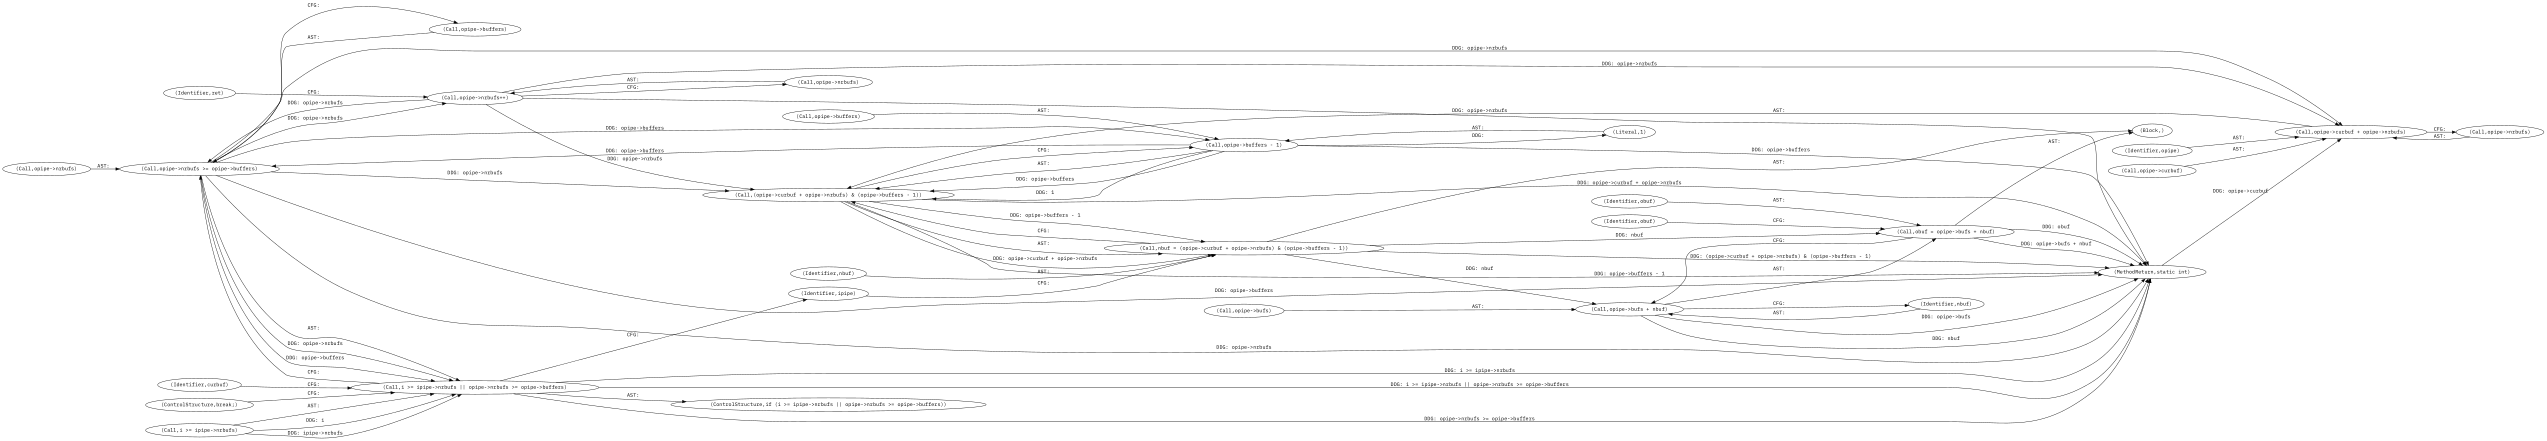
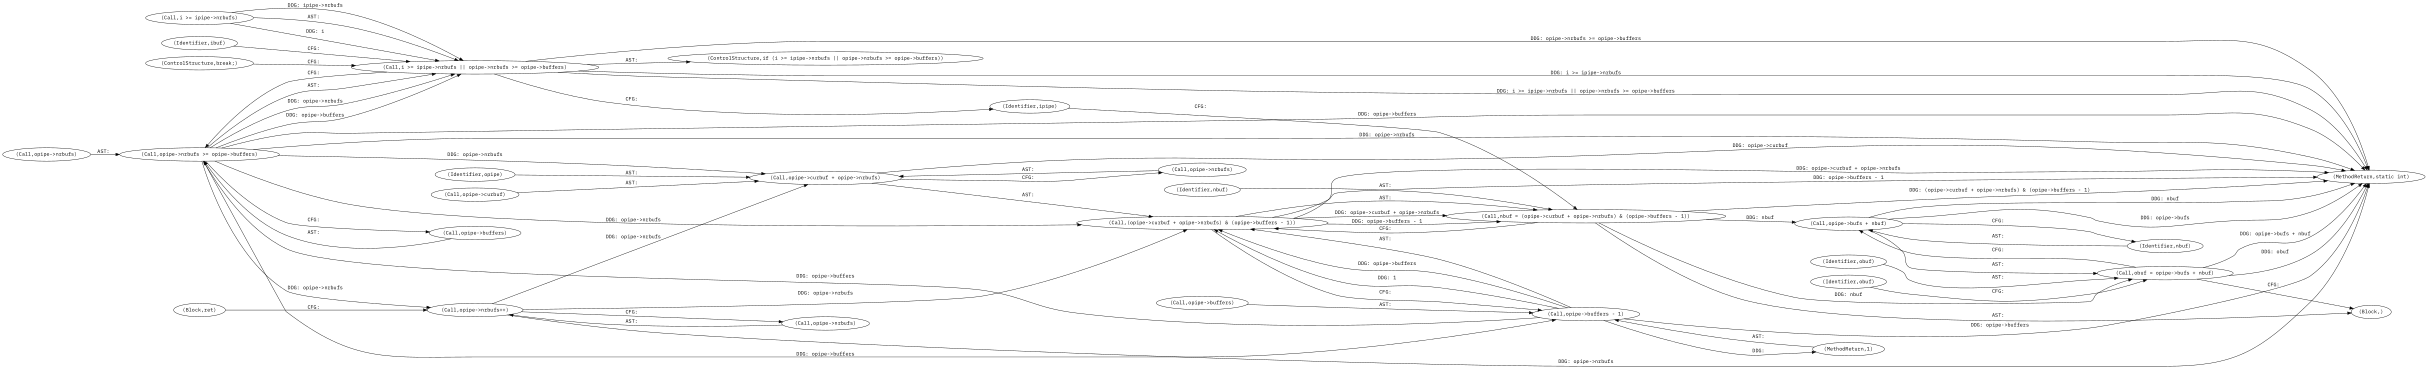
node "(Identifier,ret)": label "(Identifier,ret)" -> "(Block,ret)"
edge "(Call,opipe->nrbufs++)" -> "(Call,opipe->nrbufs >= opipe->buffers)": removed, label "DDG: opipe->nrbufs"
node "(Literal,1)": label "(Literal,1)" -> "(MethodReturn,1)"
edge "(Call,obuf = opipe->bufs + nbuf)" -> "(Block,)": label "AST: " -> "CFG: "
edge "(MethodReturn,static int)" -> "(Call,opipe->curbuf + opipe->nrbufs)": reversed
node "(Call,opipe->bufs)": removed
node "(Identifier,curbuf)": label "(Identifier,curbuf)" -> "(Identifier,ibuf)"
